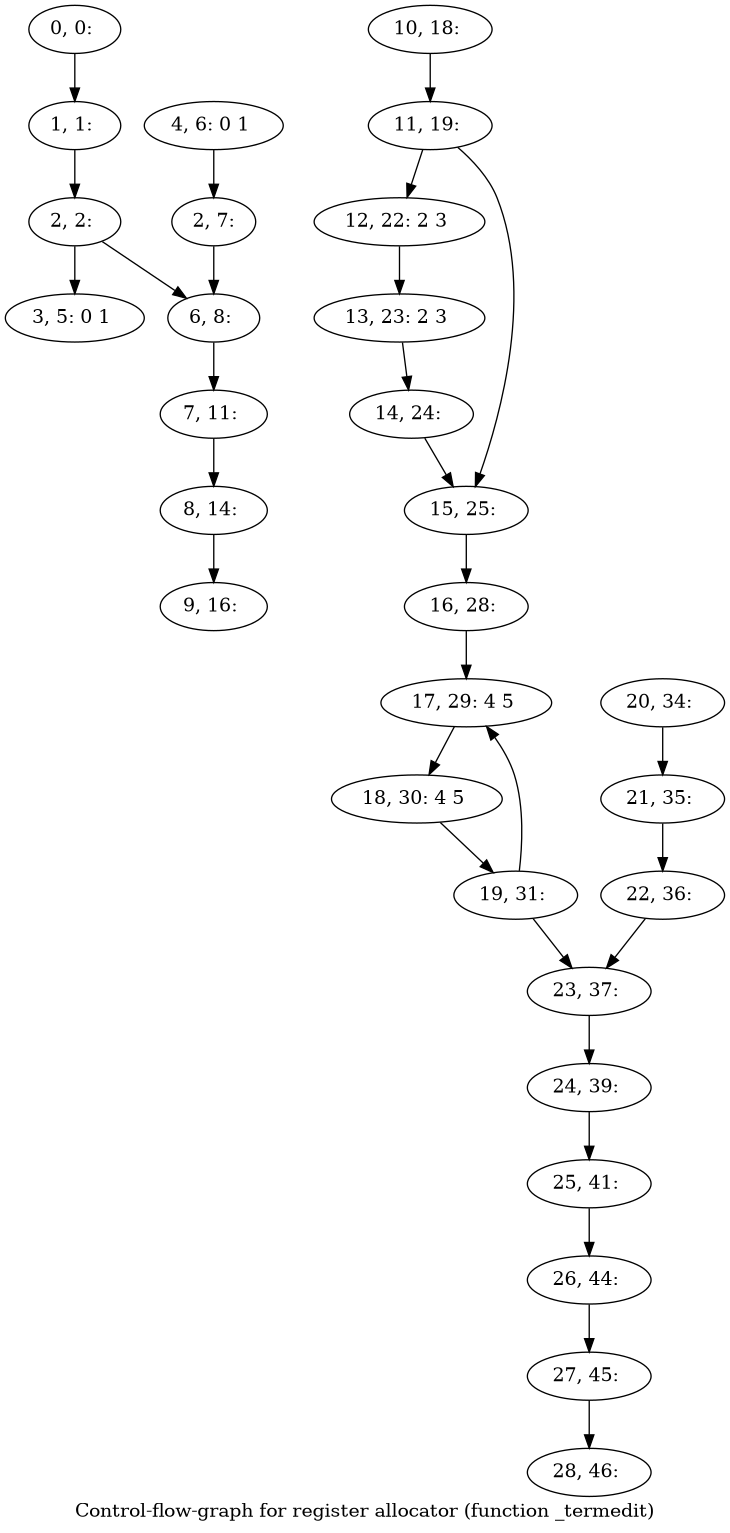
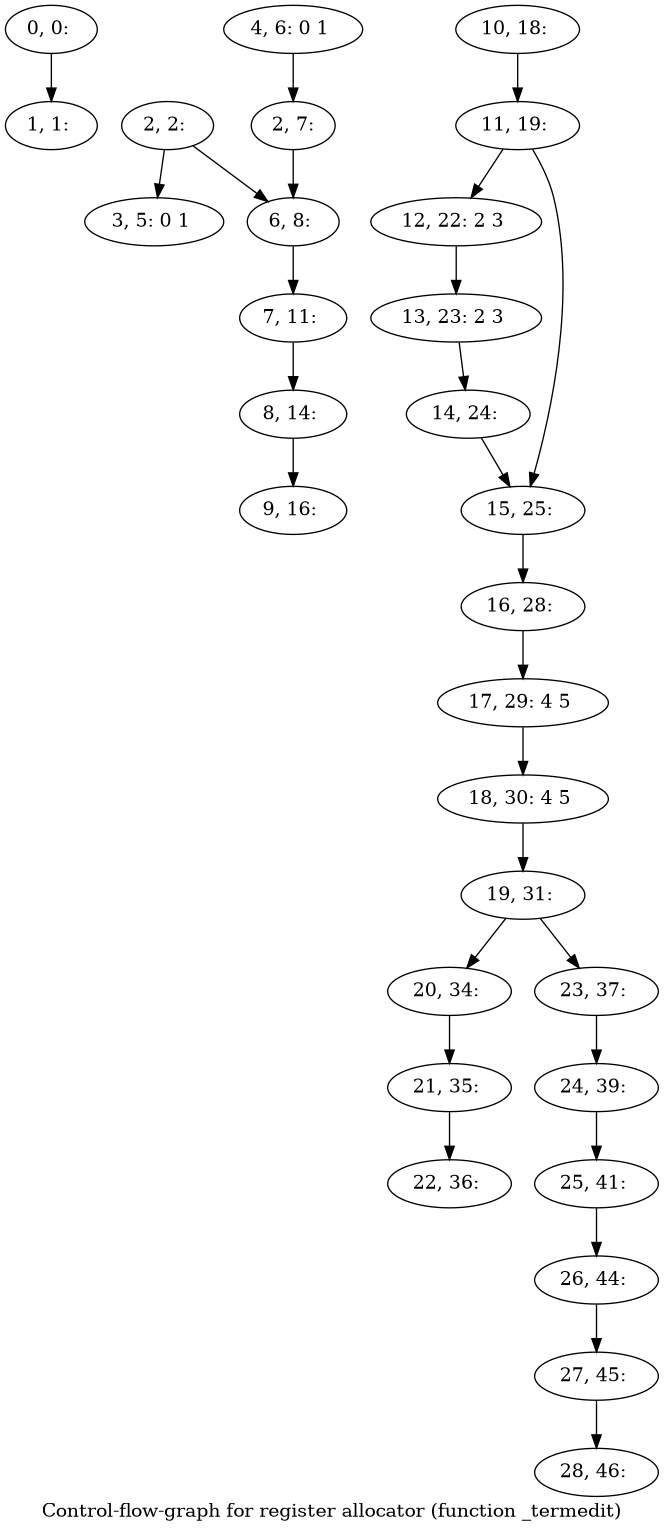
edge "1, 1:" -> "2, 2:": removed
edge "19, 31:" -> "17, 29: 4 5": now "19, 31:" -> "20, 34:"
edge "22, 36:" -> "23, 37:": removed
